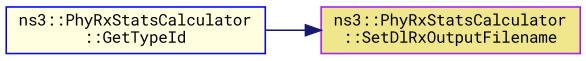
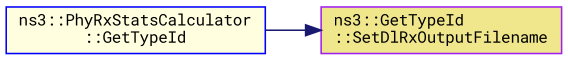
node "ns3::PhyRxStatsCalculator ::SetDlRxOutputFilename": label "ns3::PhyRxStatsCalculator ::SetDlRxOutputFilename" -> "ns3::GetTypeId ::SetDlRxOutputFilename"
